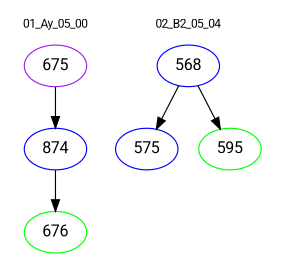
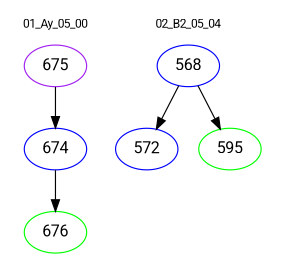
node "874": label "874" -> "674"
node "575": label "575" -> "572"
